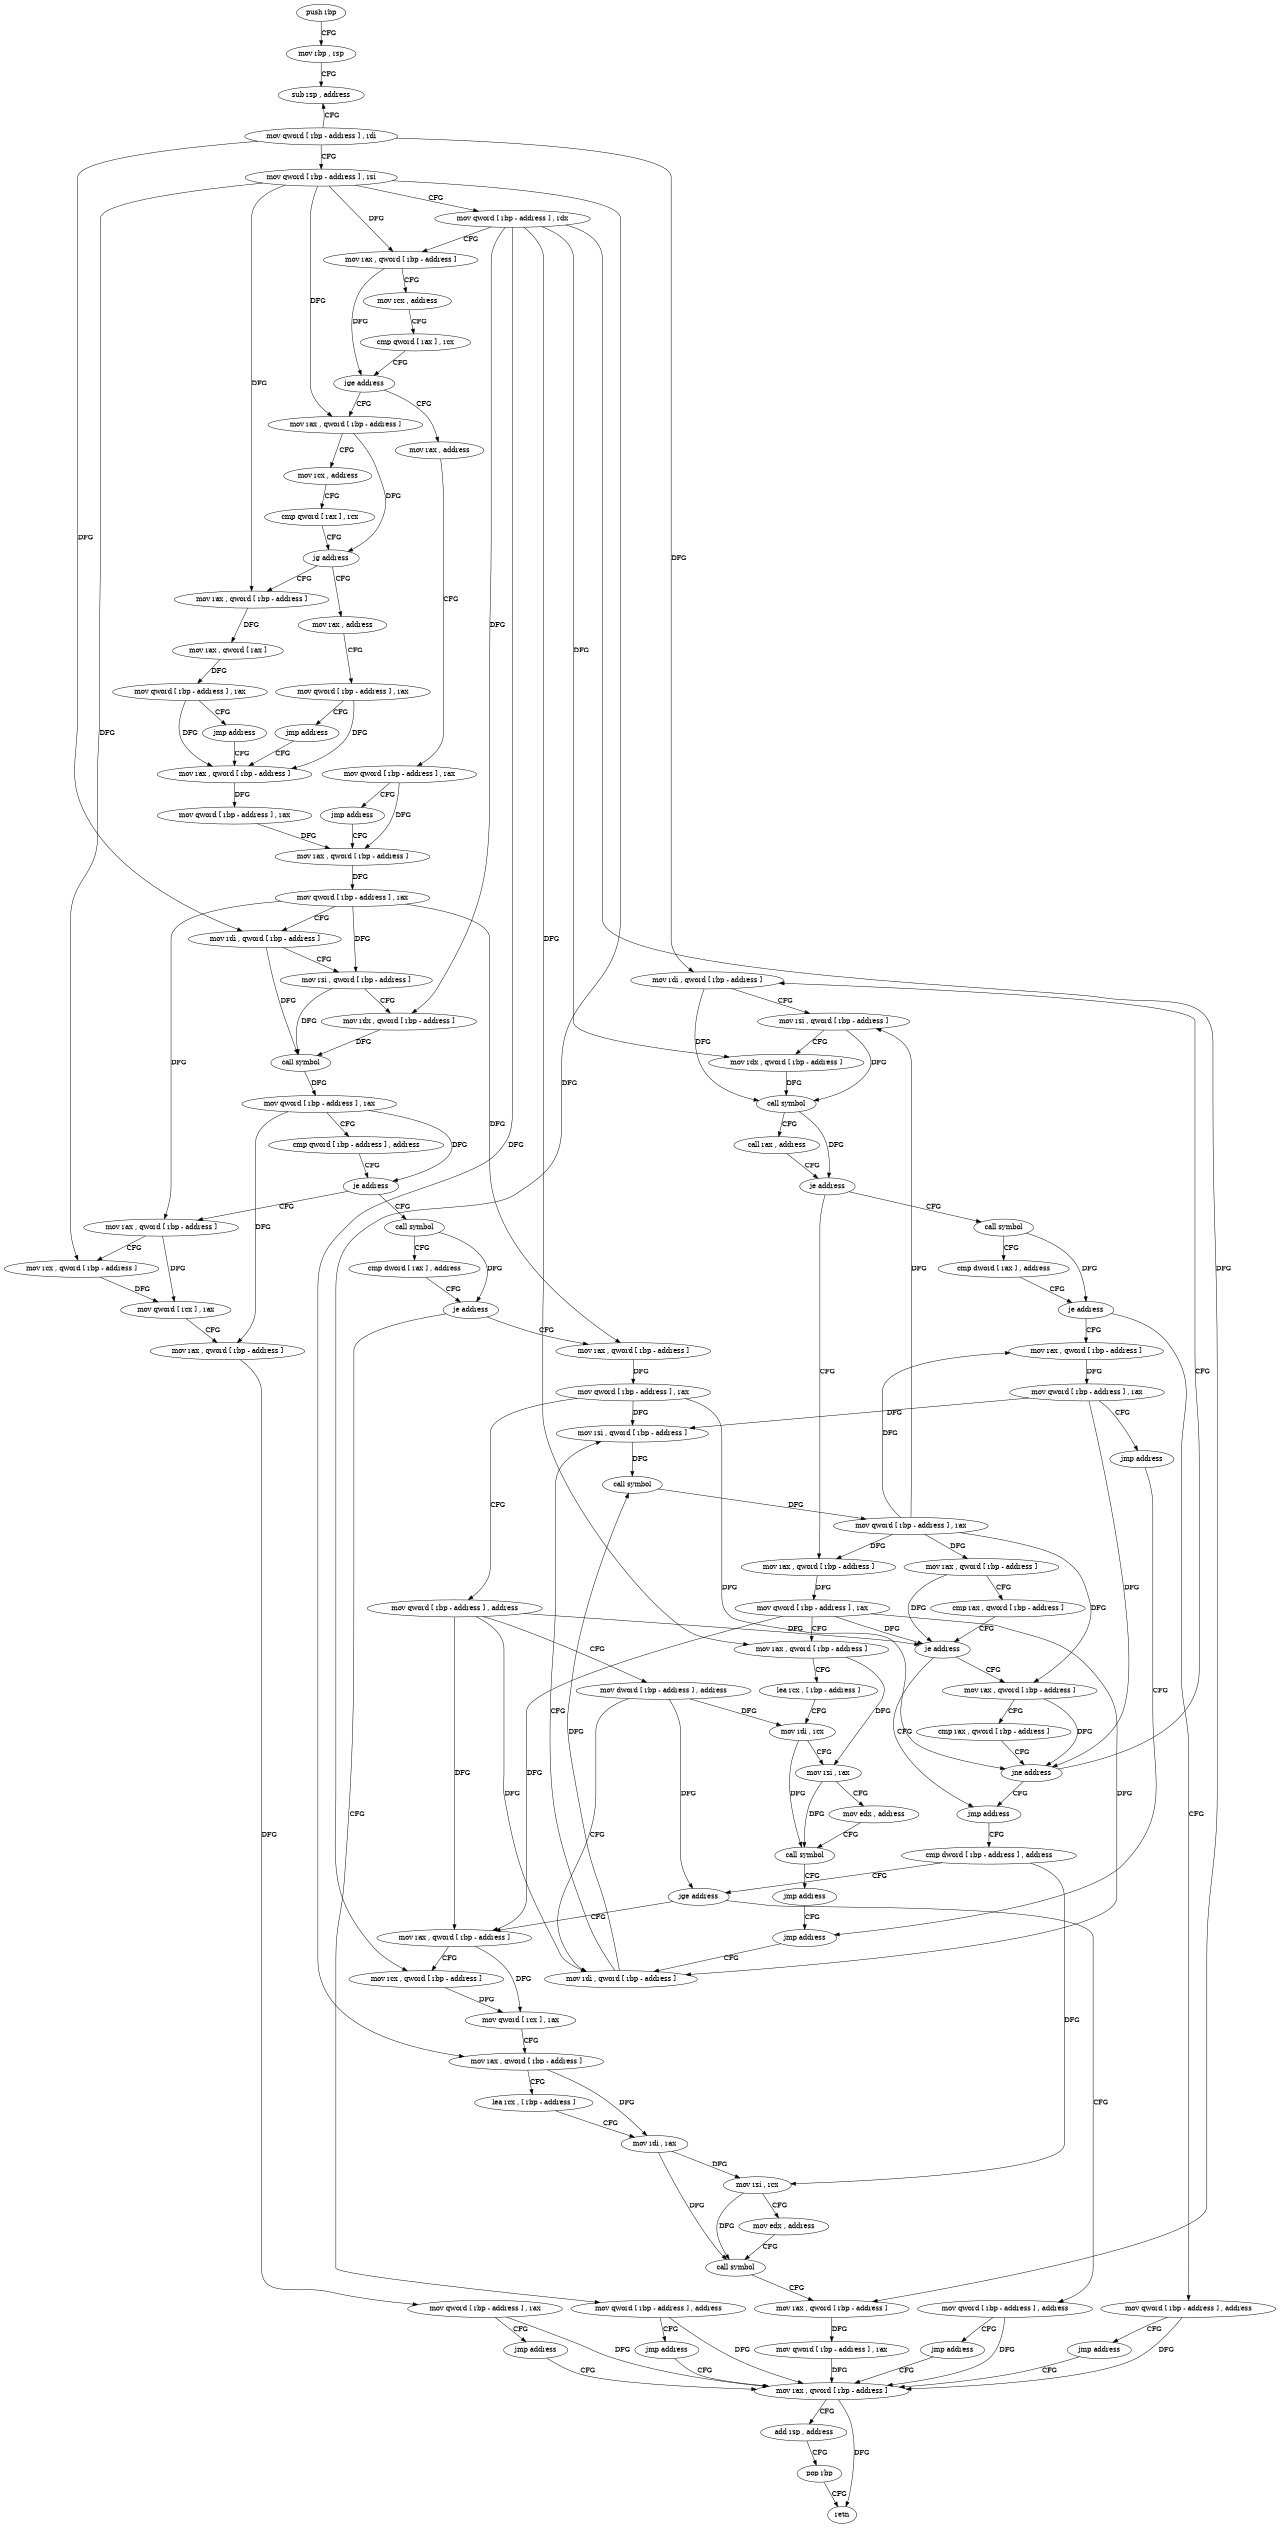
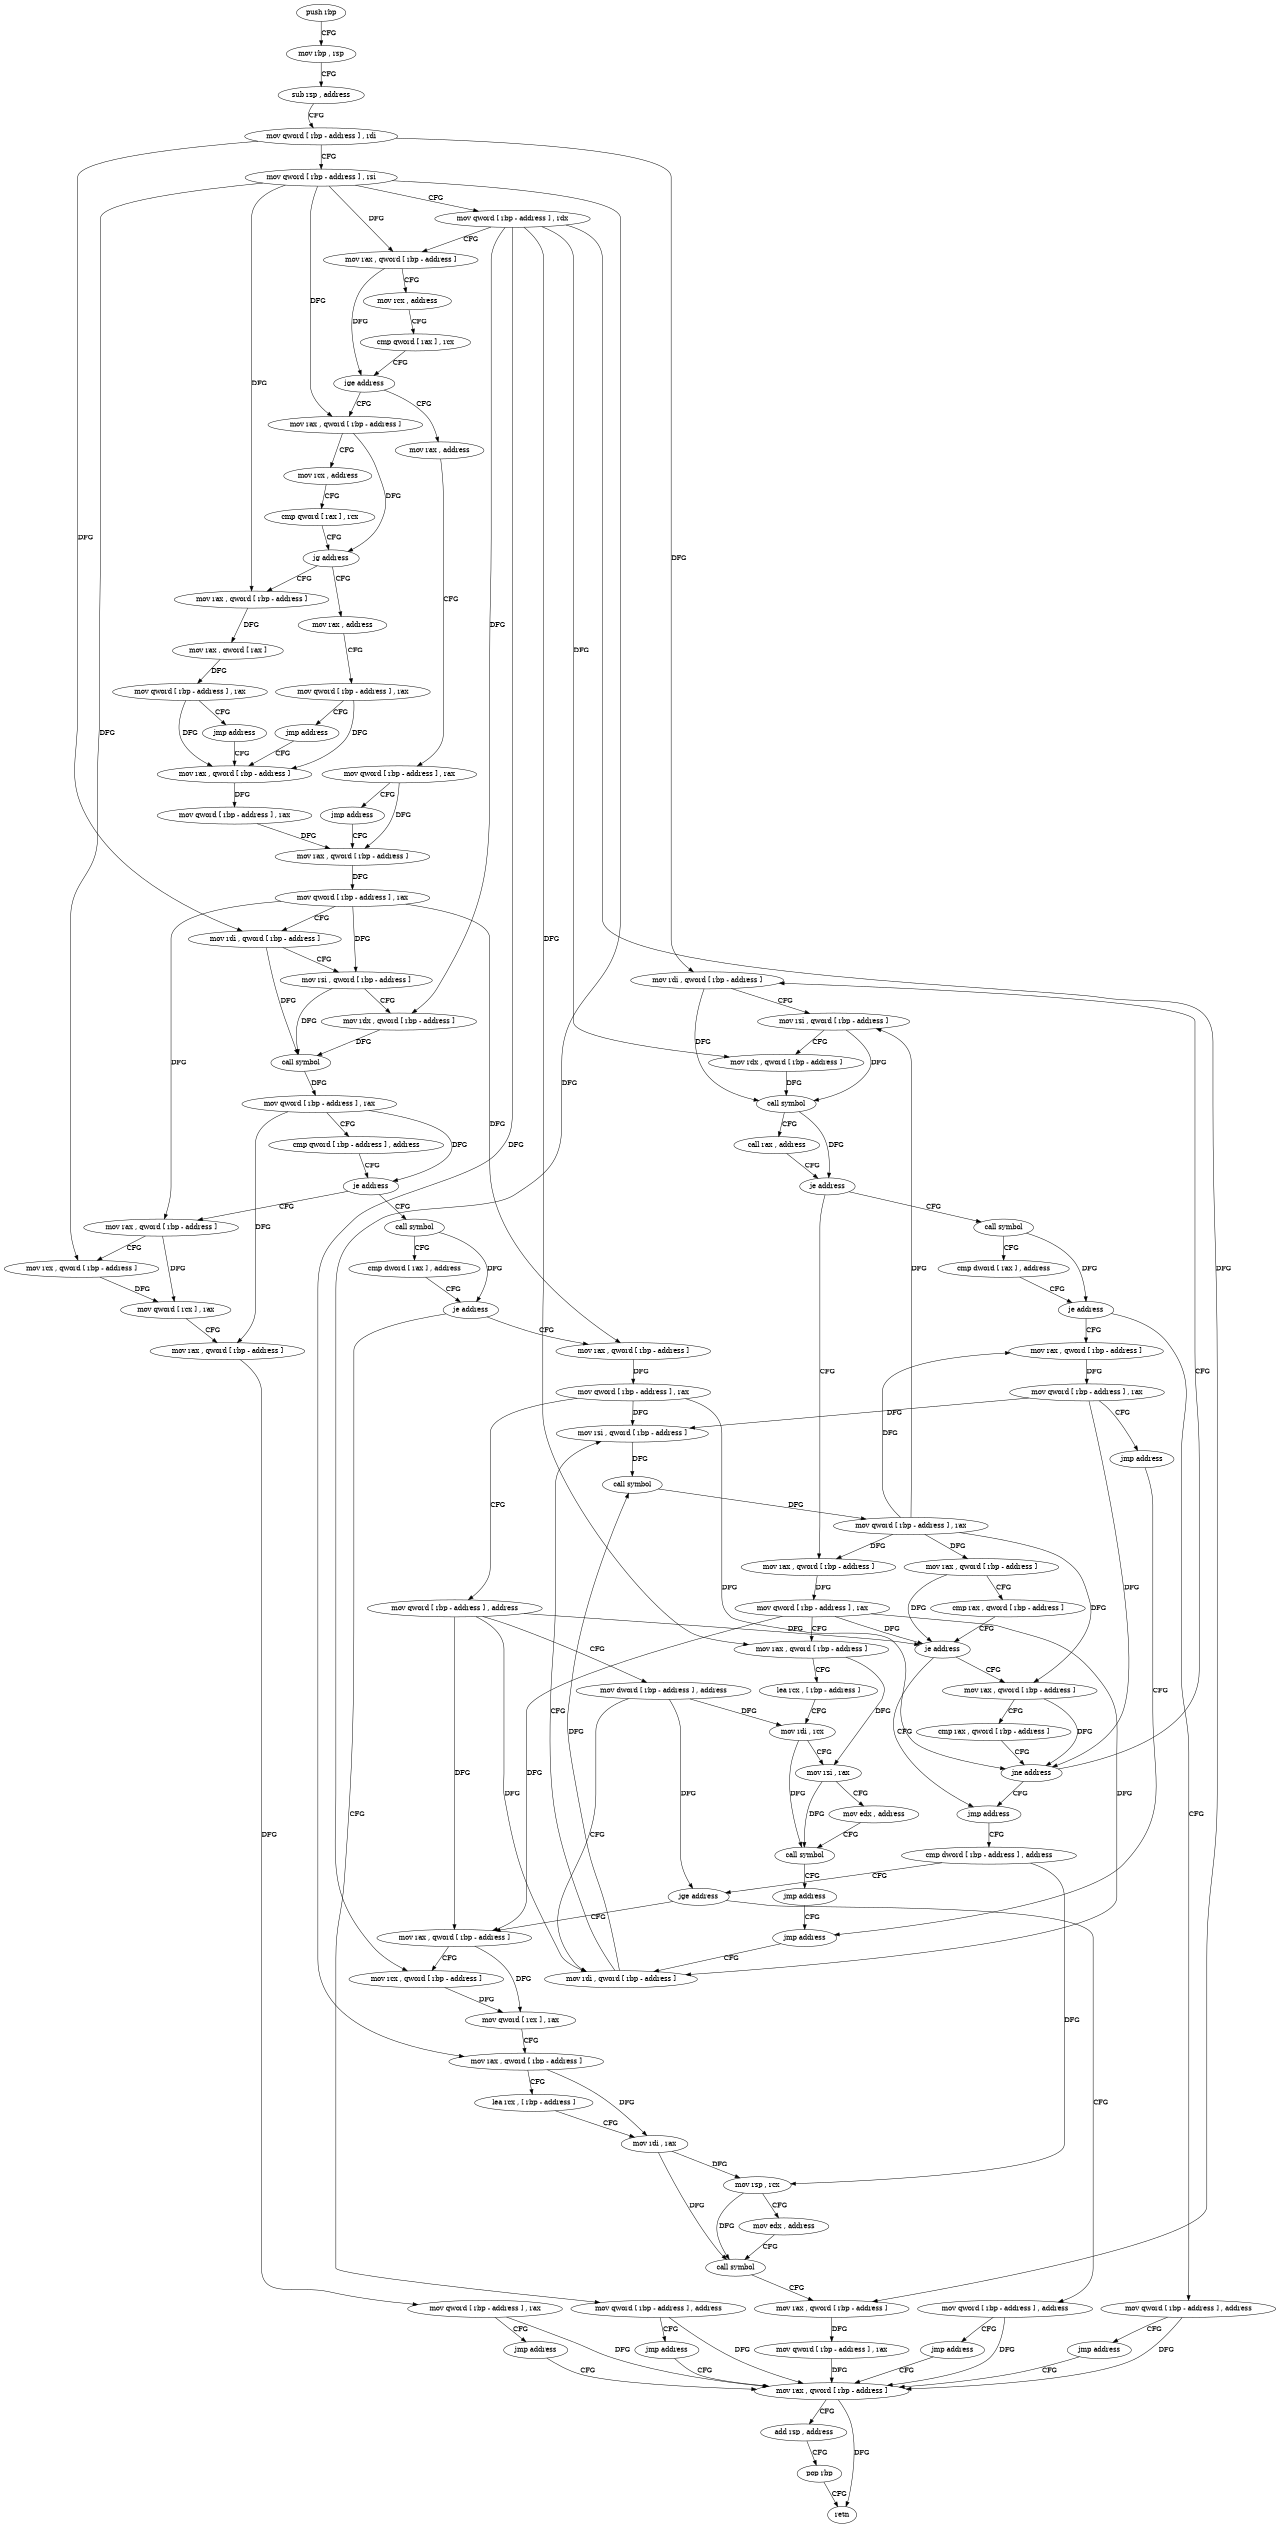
edge "mov qword [ rbp - address ] , rdi" -> "sub rsp , address": reversed
node "mov rsi , rcx": label "mov rsi , rcx" -> "mov rsp , rcx"
